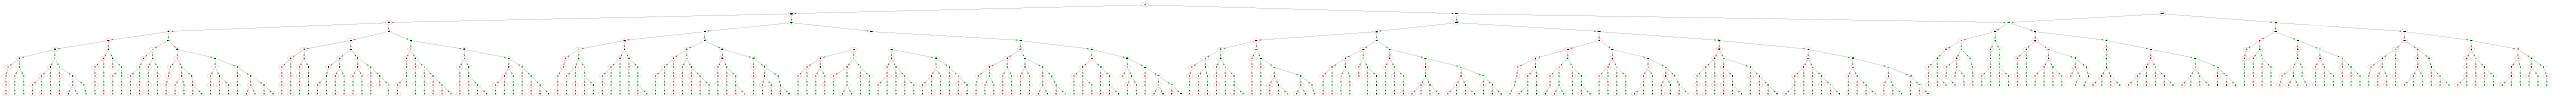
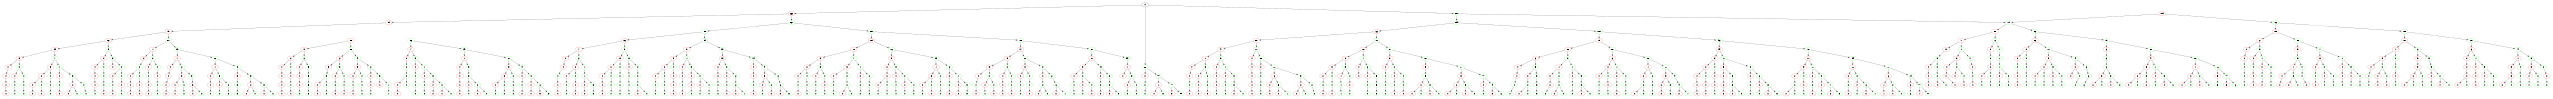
node "49": removed
node "30": added
edge "39" -> "35": now "0" -> "35"
